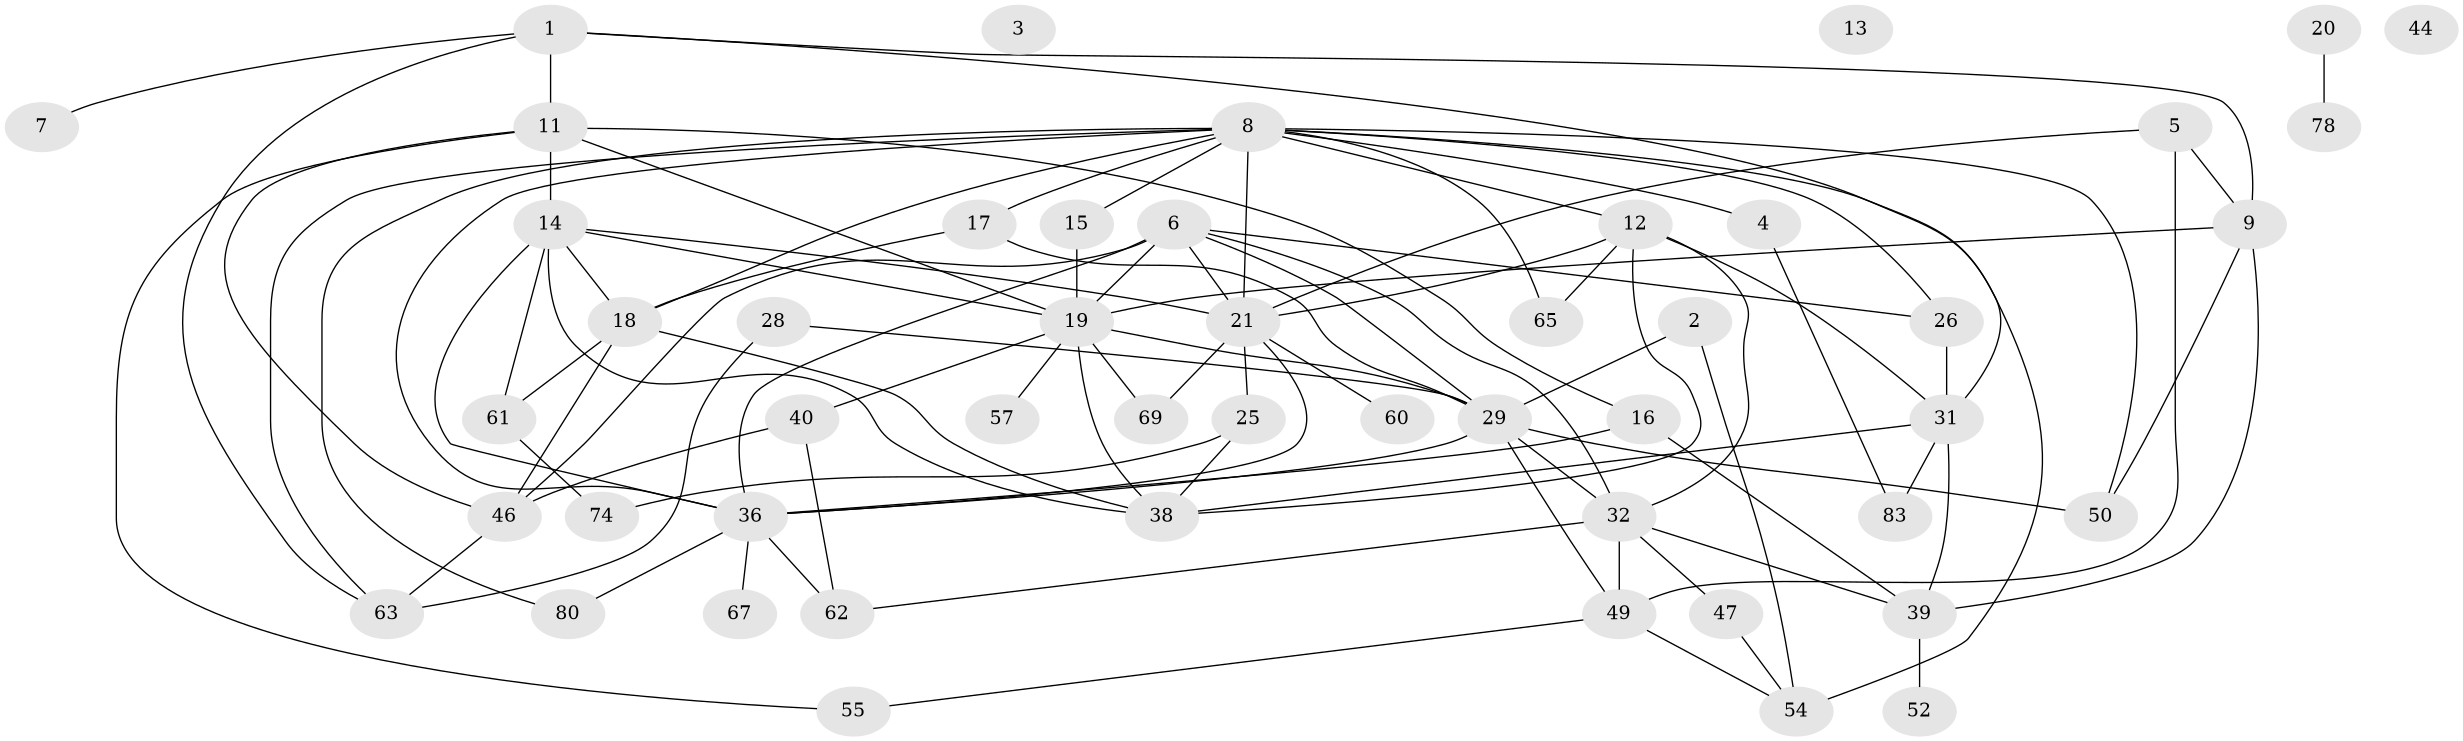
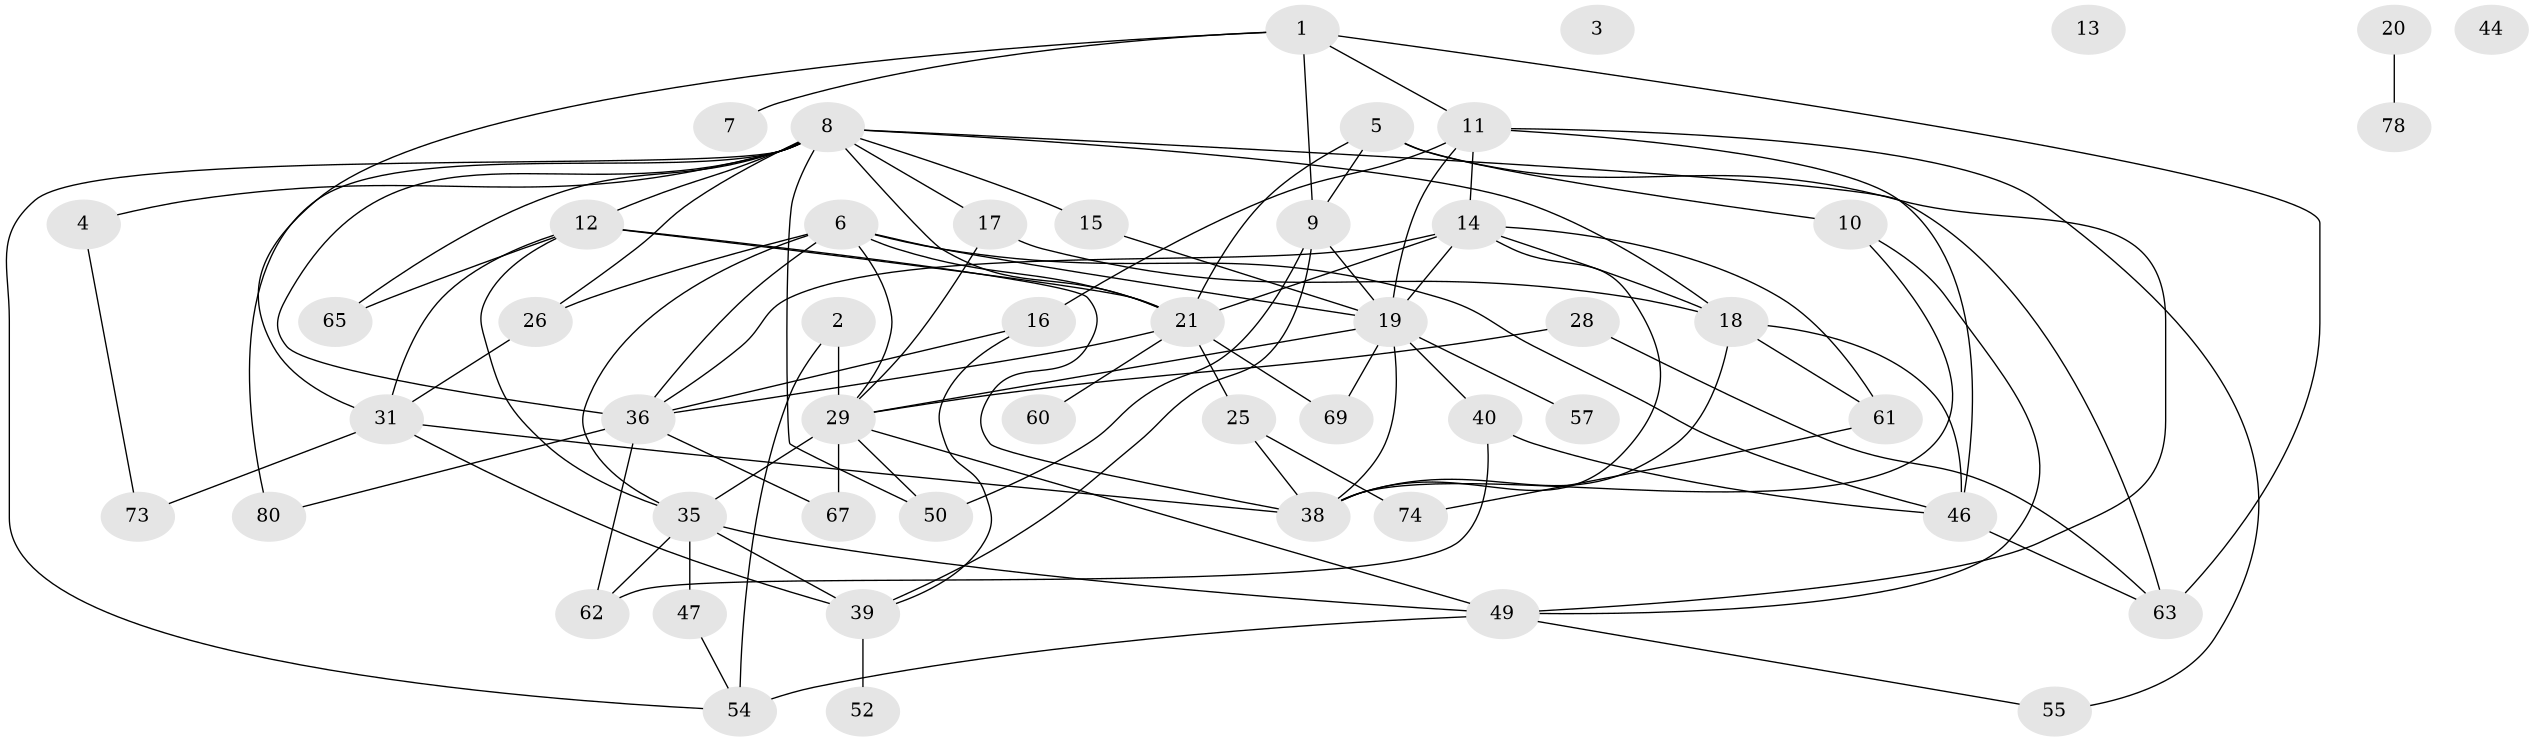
node "10": added
edge "29" -- "36": now "29" -- "67"
node "32": label "32" -> "35"
node "83": label "83" -> "73"
